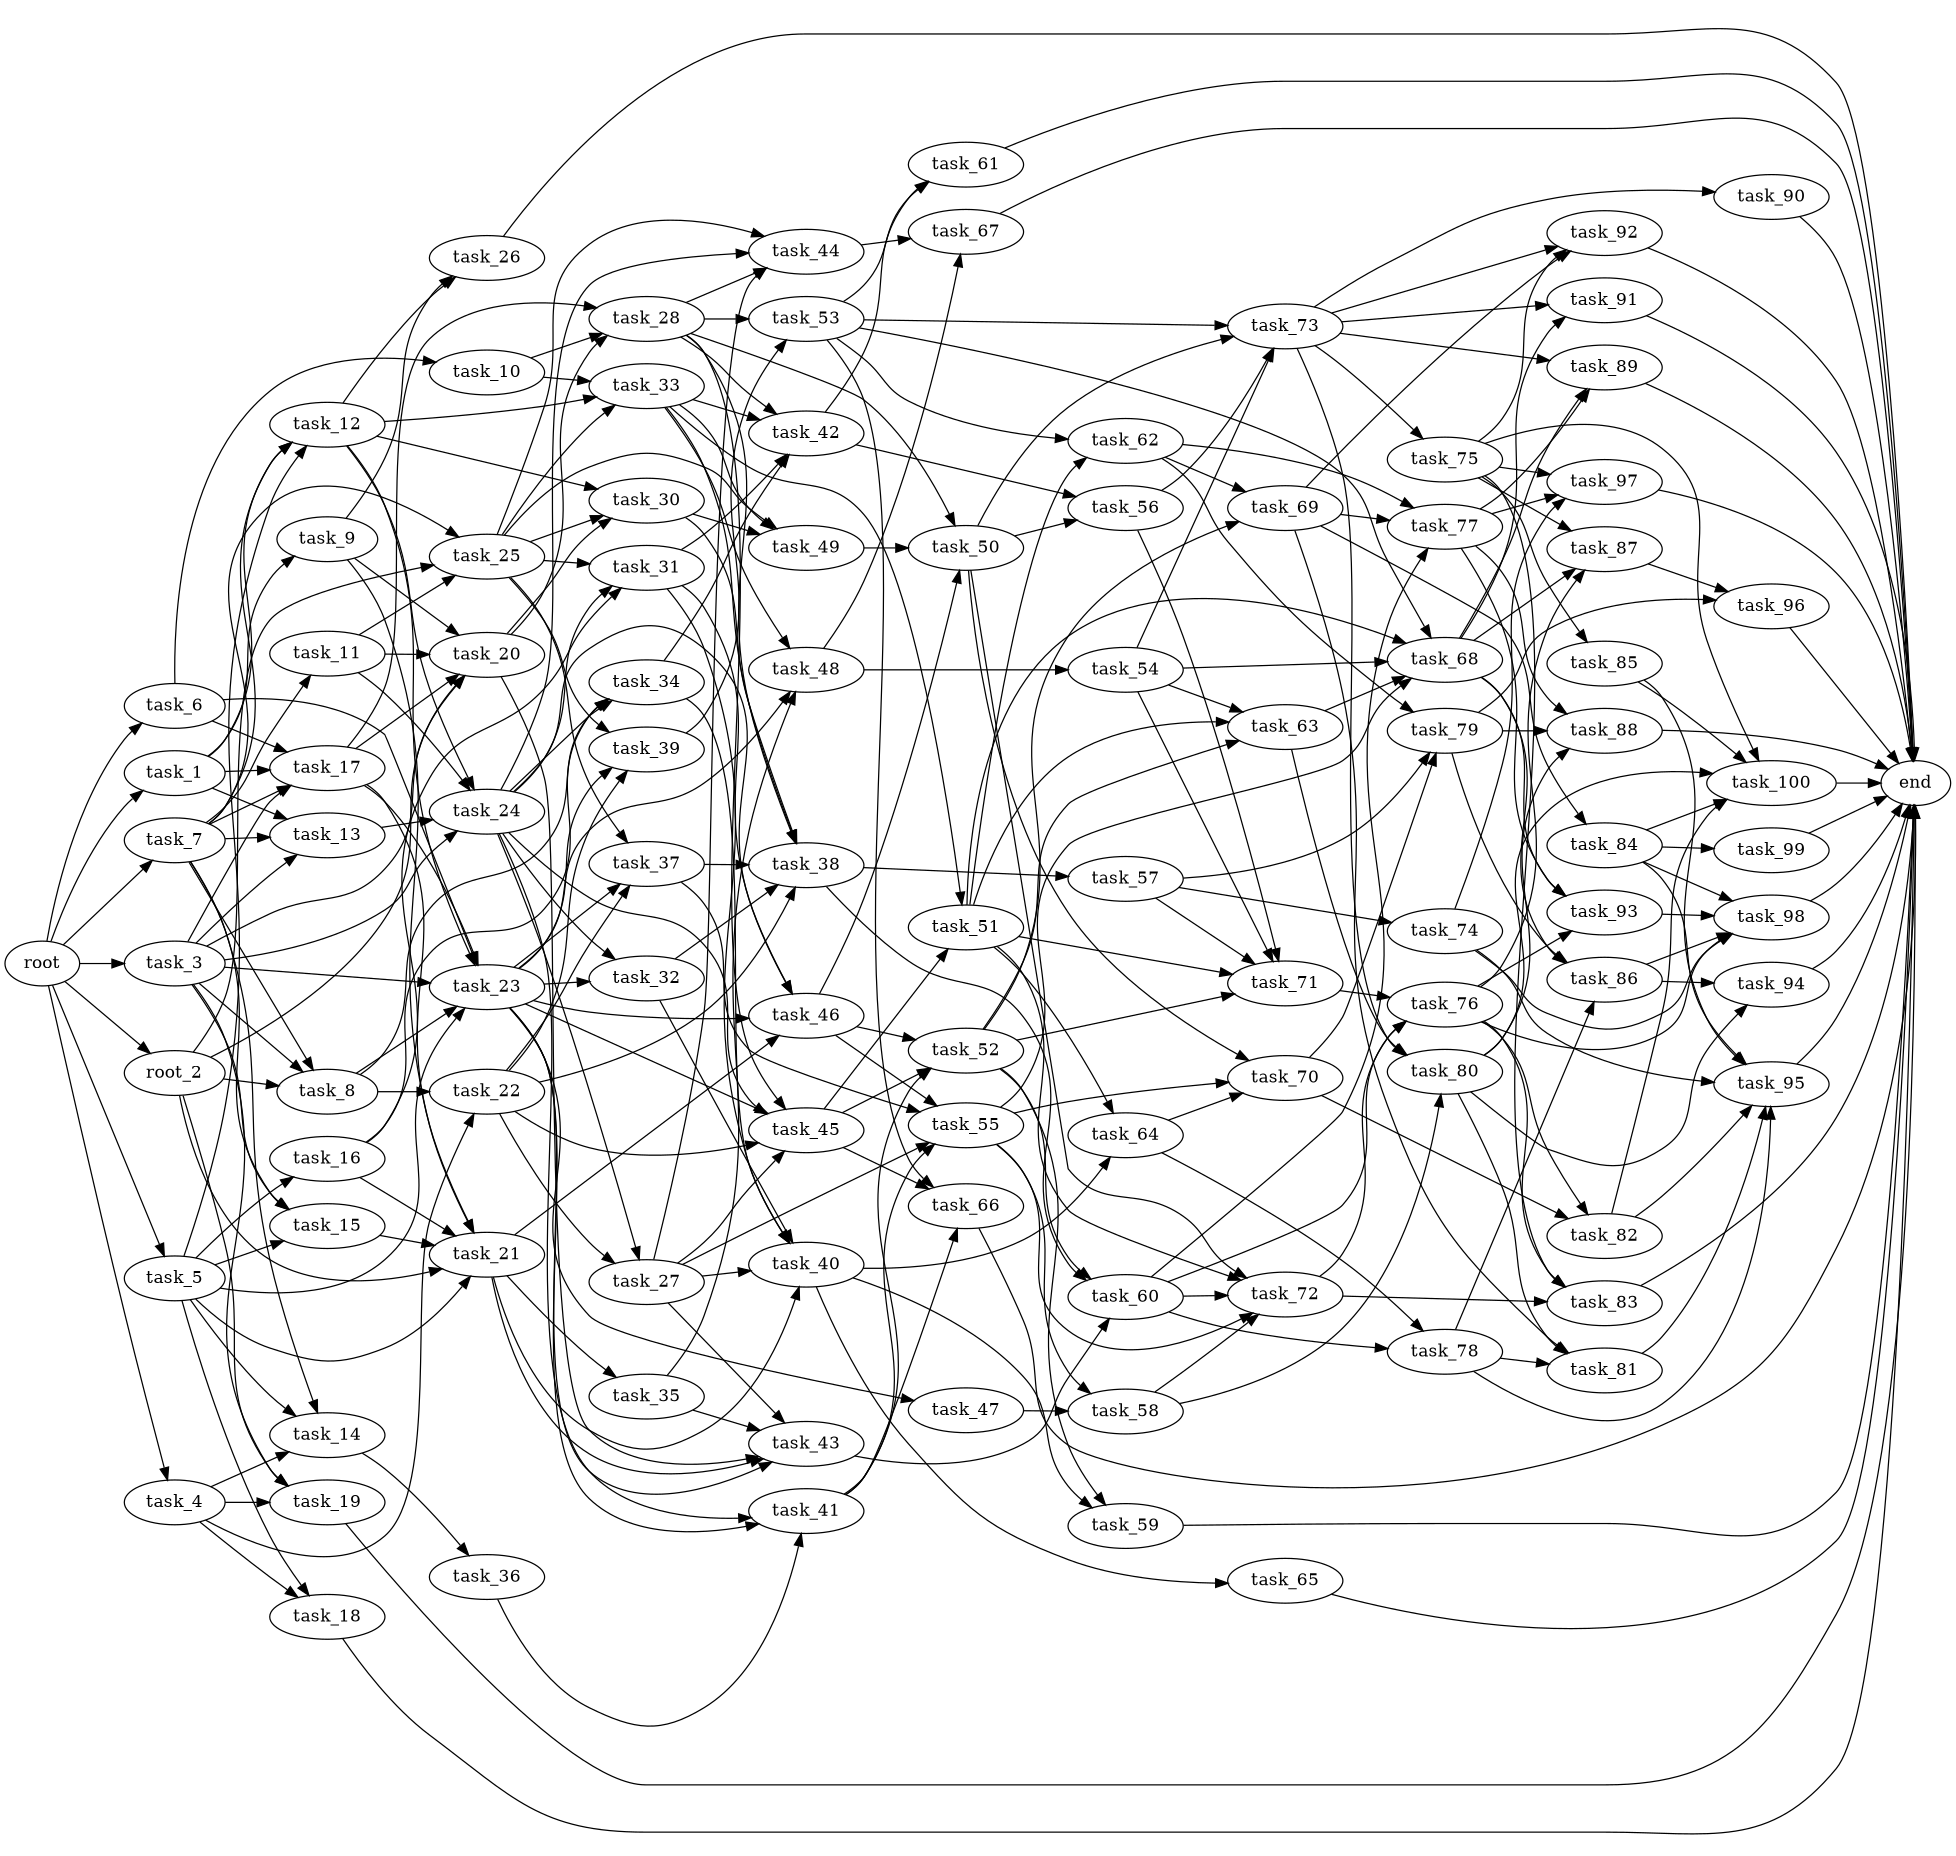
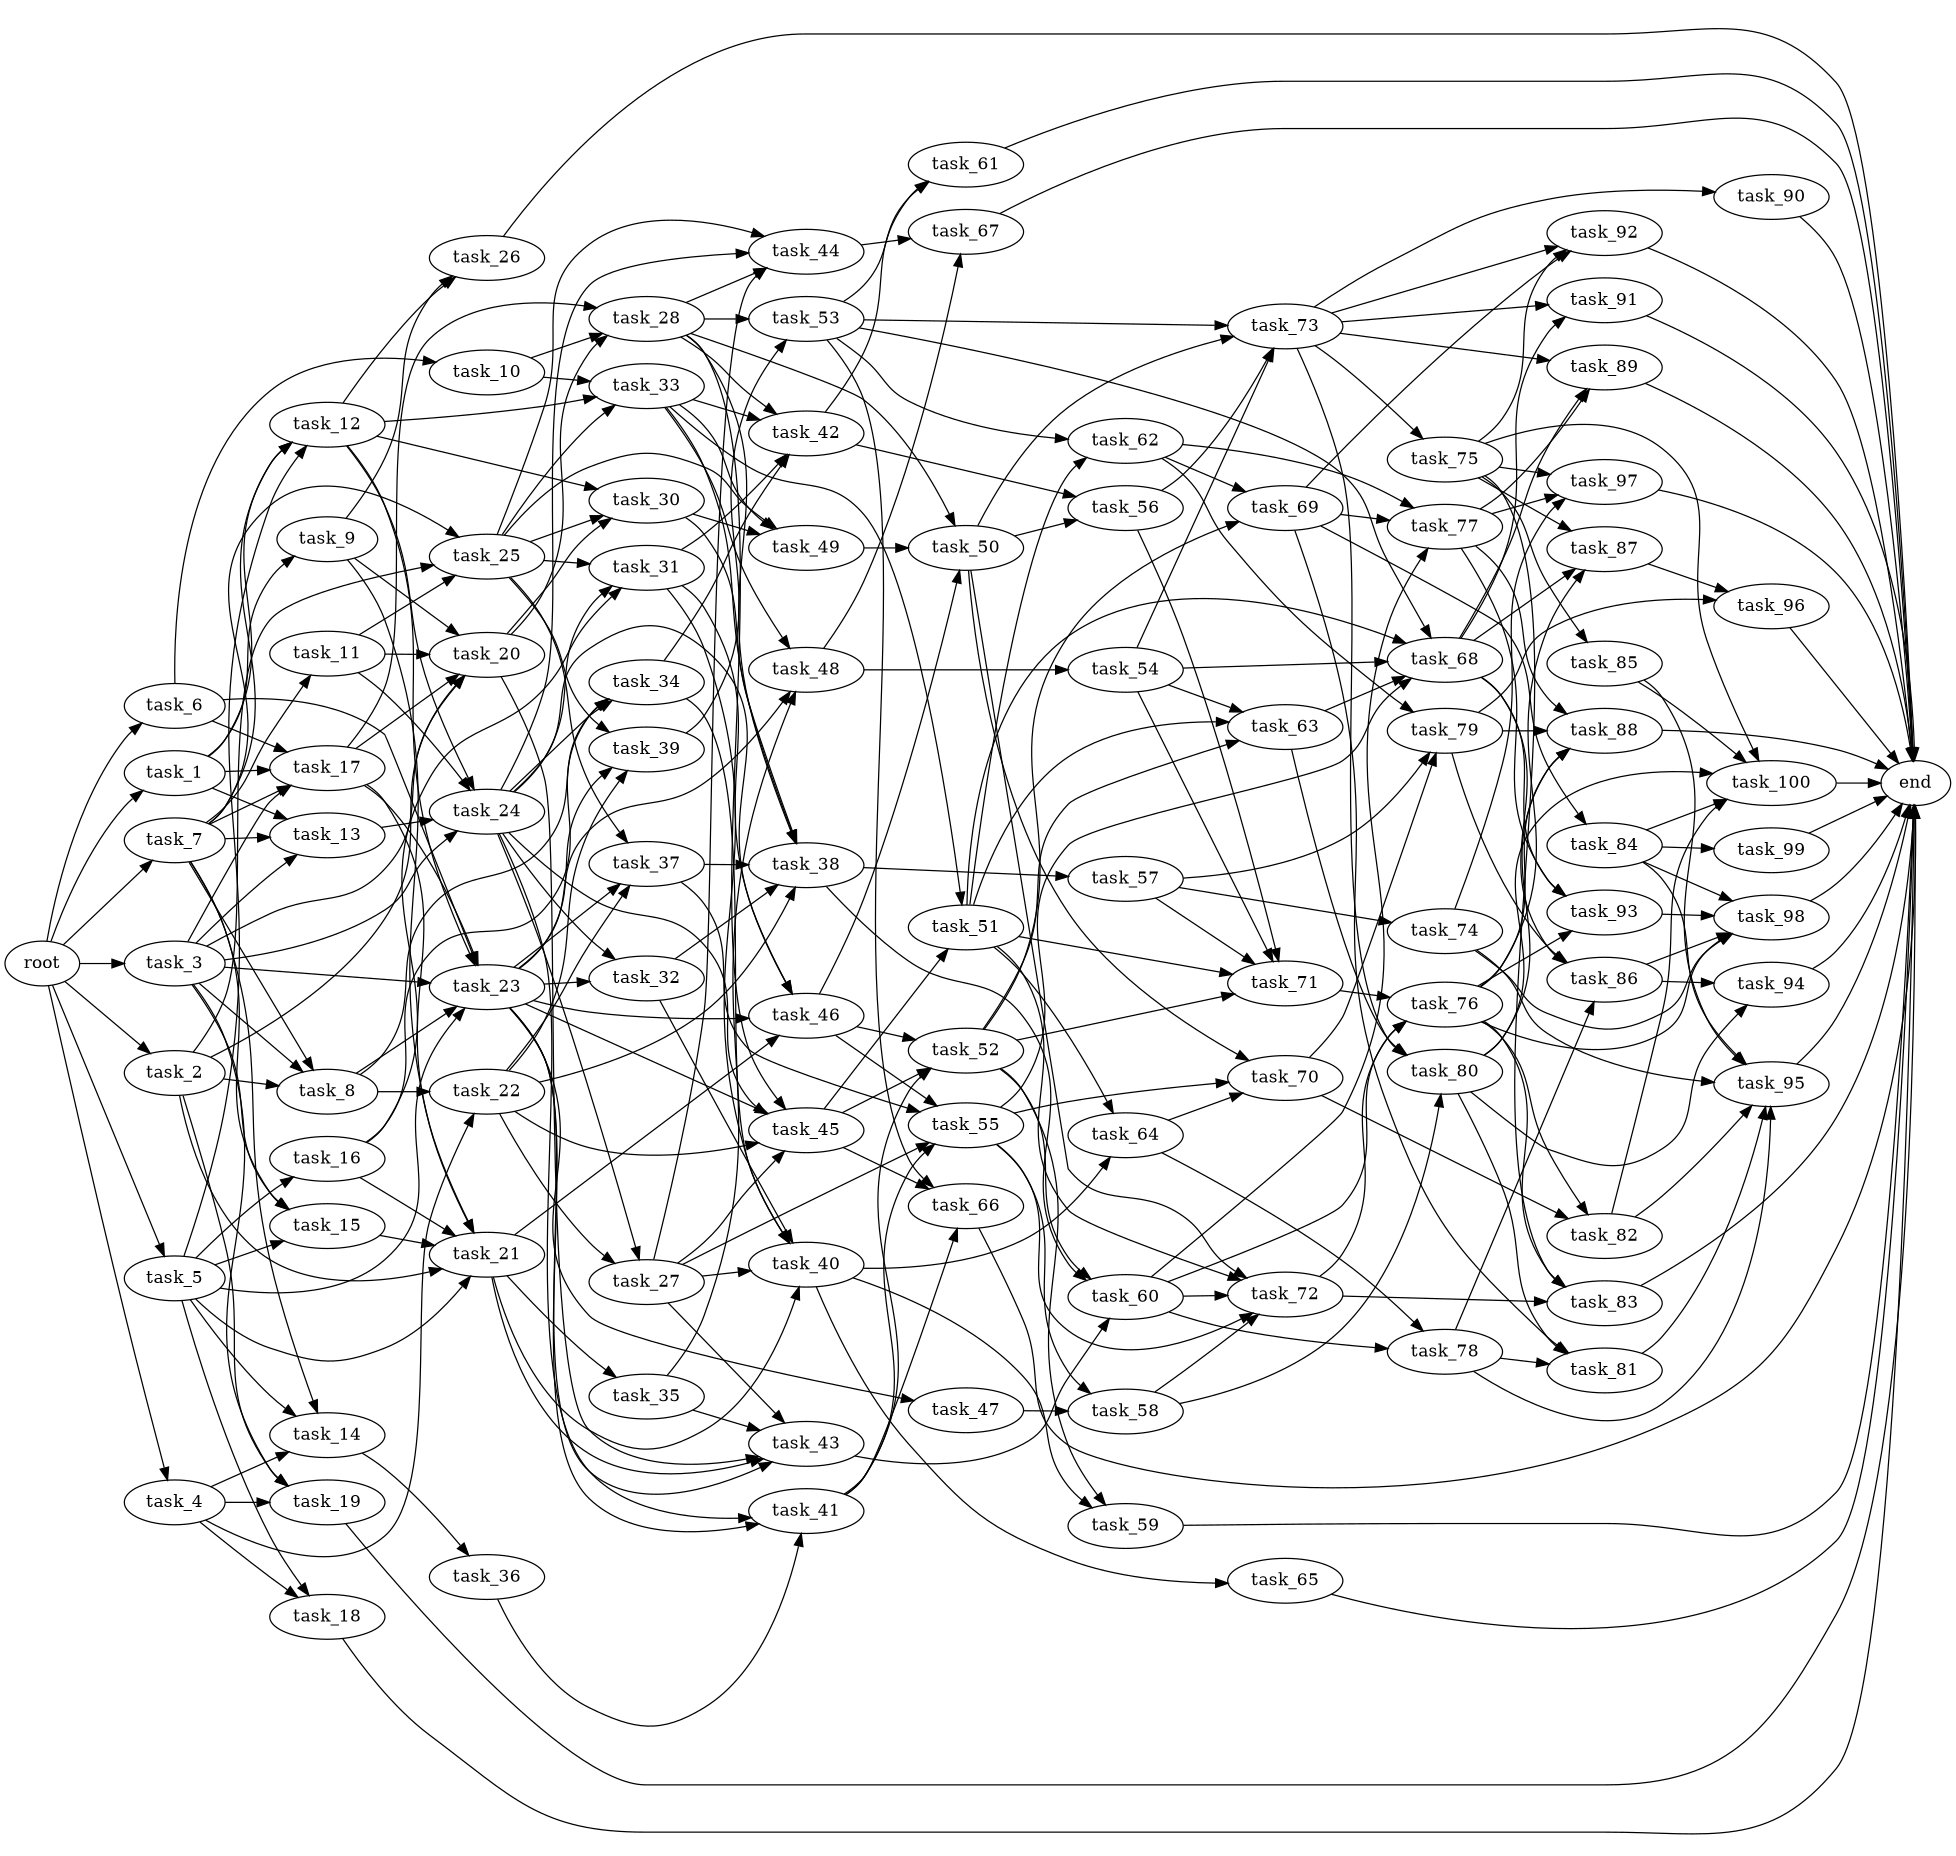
edge "task_76" -> "task_88": added
node "root_2": label "root_2" -> "task_2"
